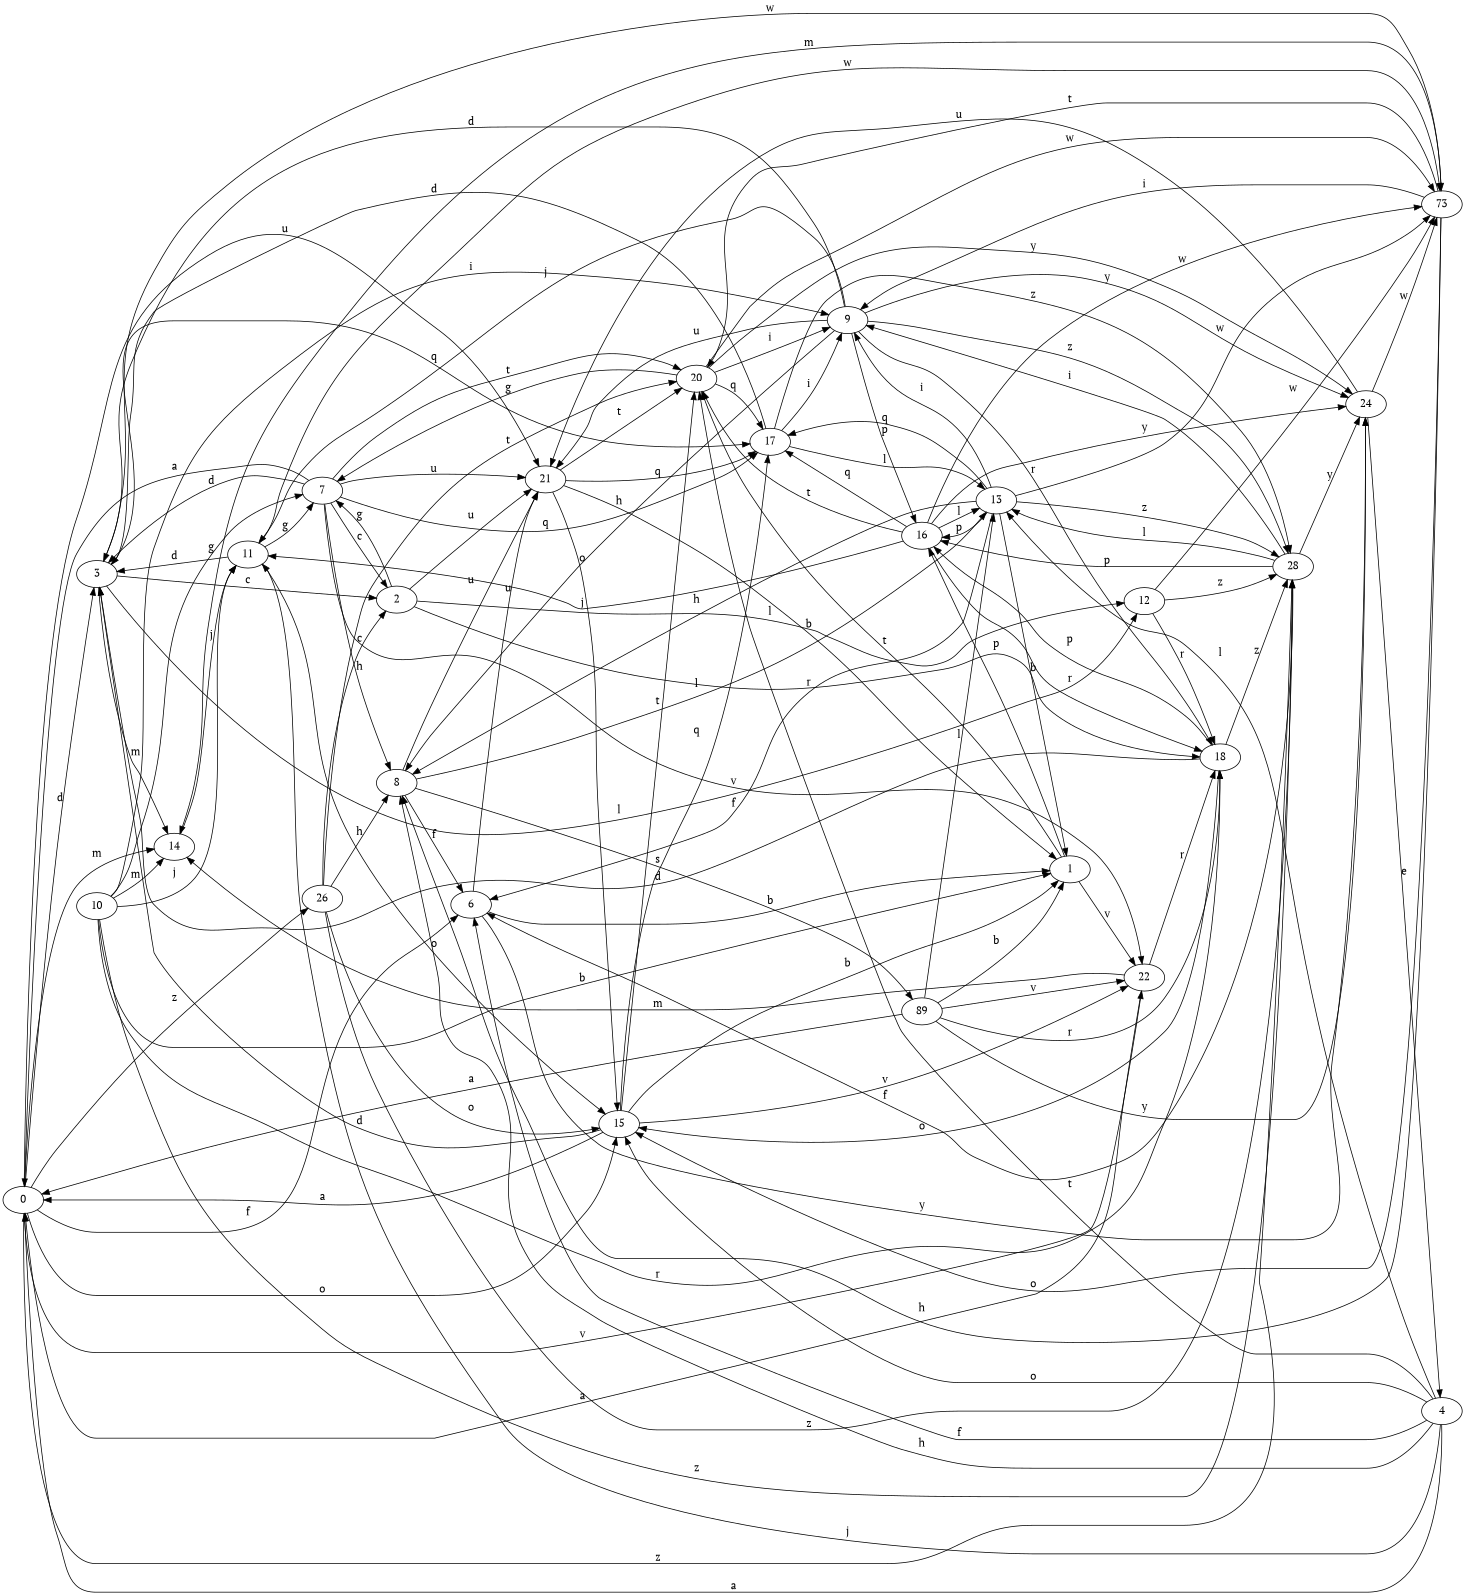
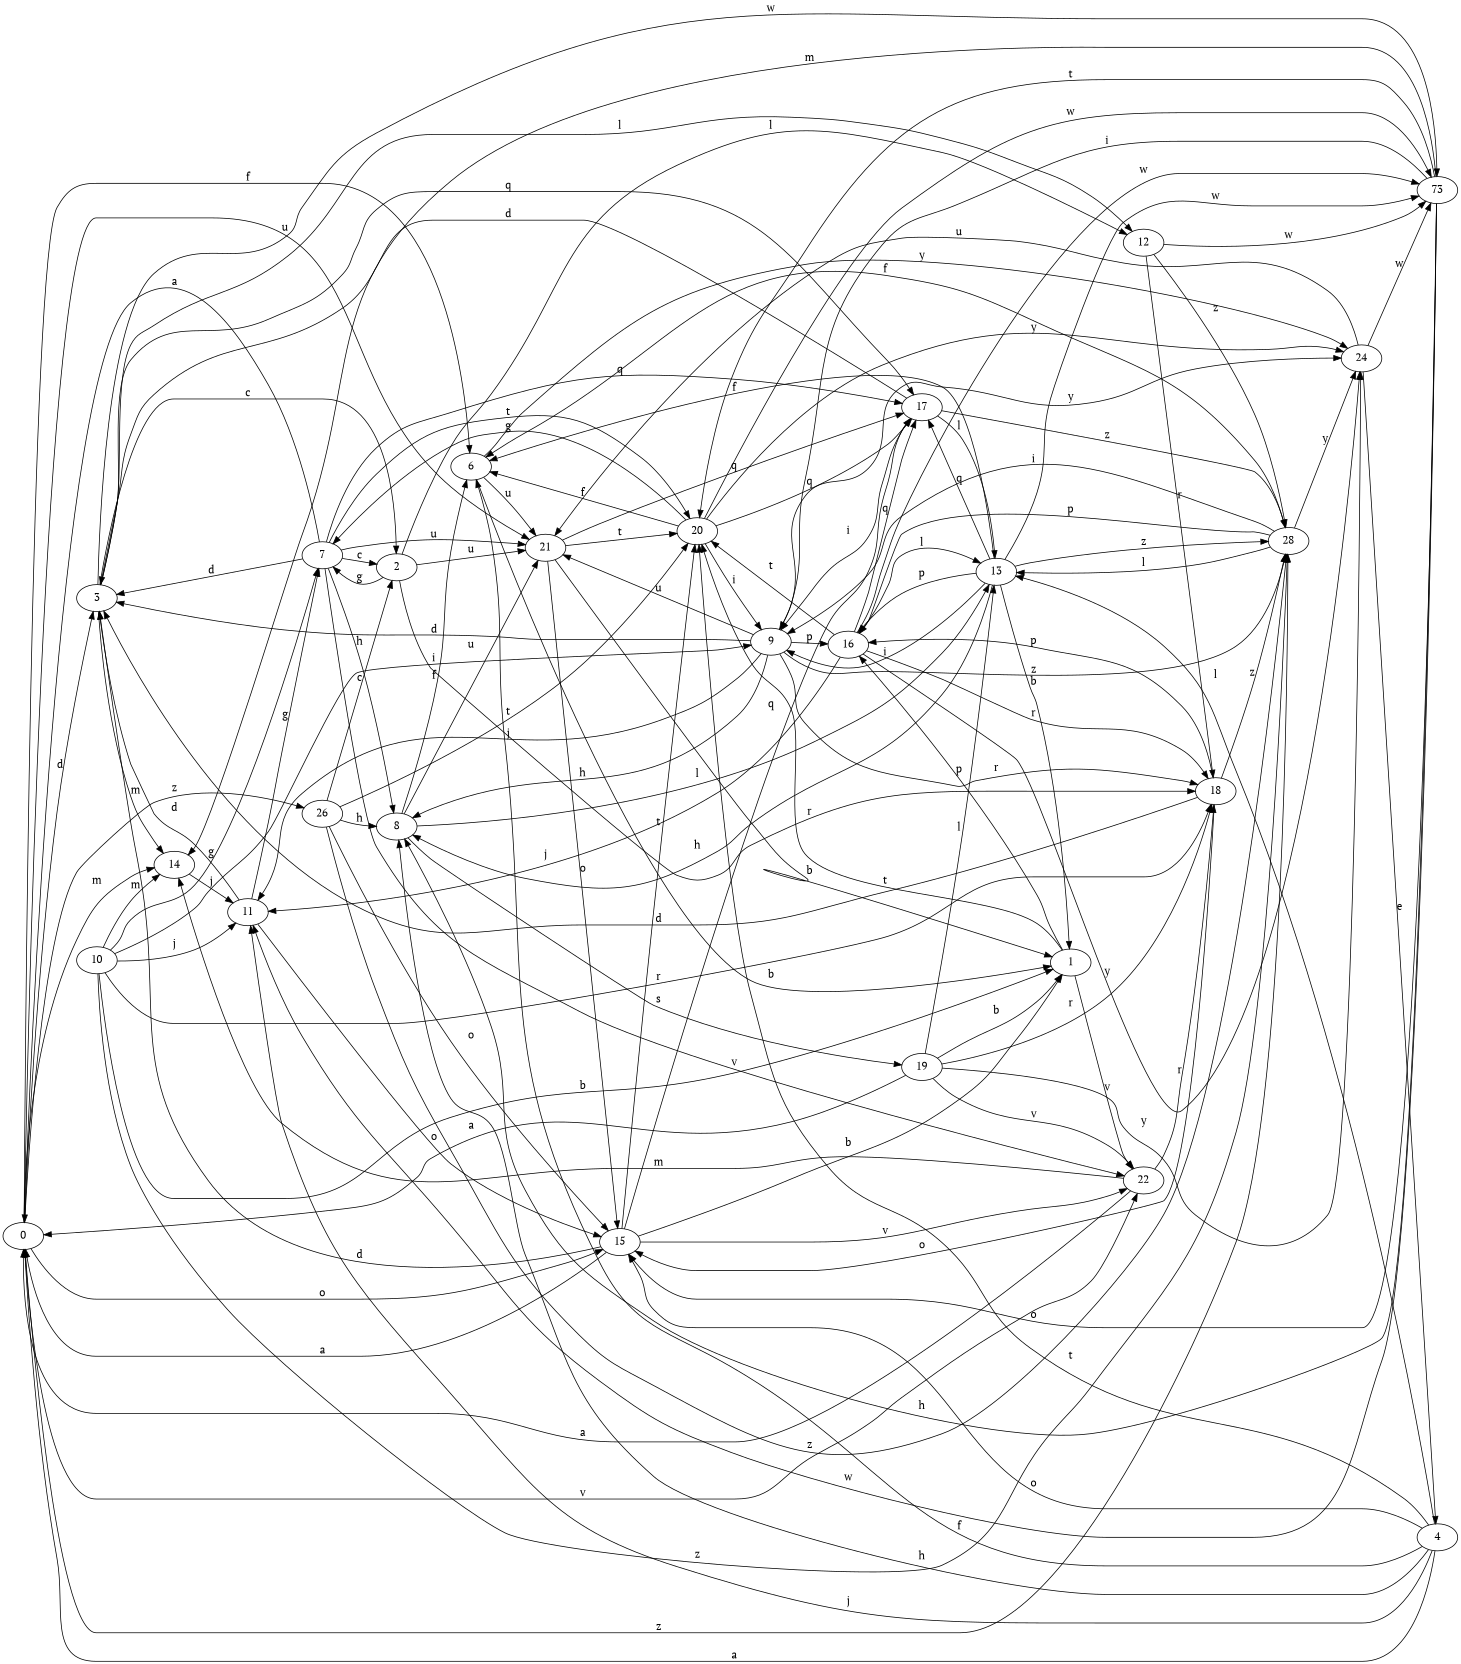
edge "11" -> "73": reversed
edge "20" -> "6": added, label "f"
node "89": label "89" -> "19"
